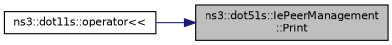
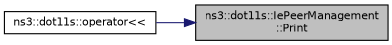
node "ns3::dot51s::IePeerManagement ::Print": label "ns3::dot51s::IePeerManagement ::Print" -> "ns3::dot11s::IePeerManagement ::Print"
